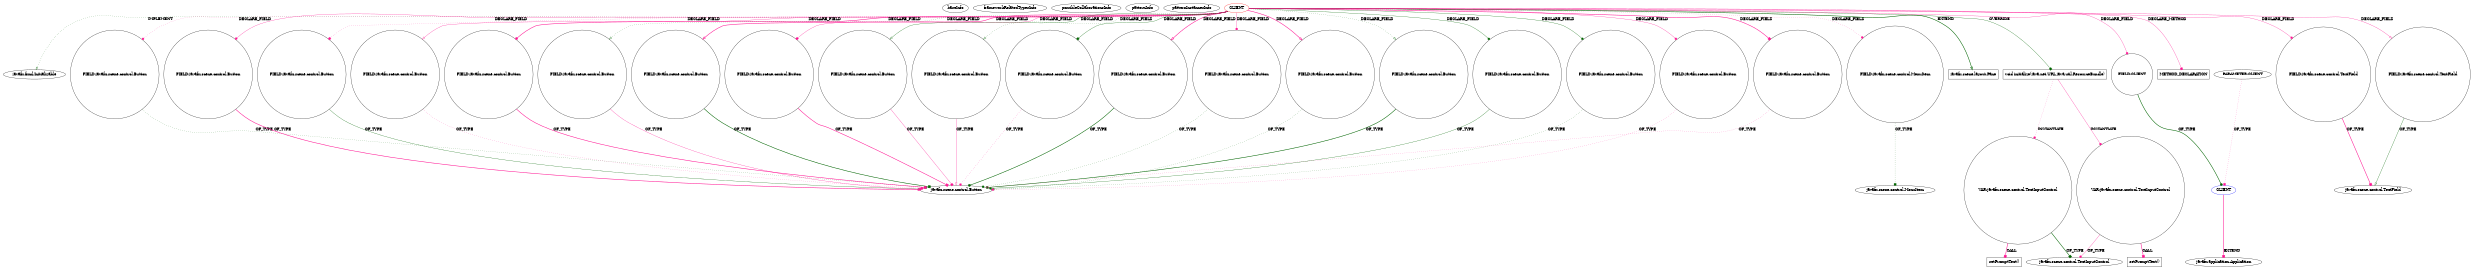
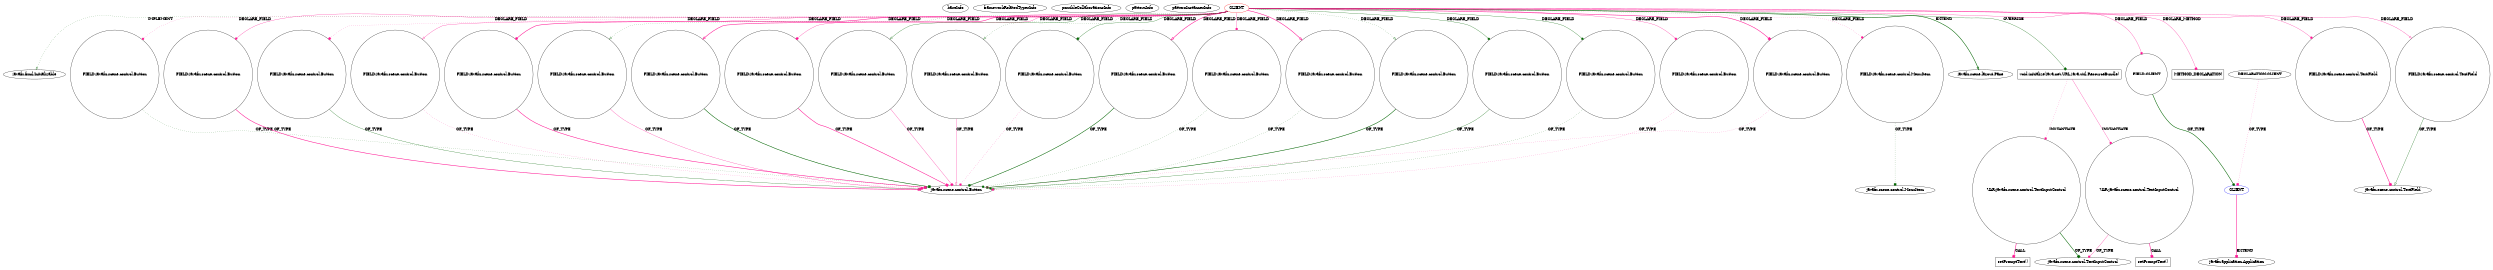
node "javafx.scene.layout.Pane": shape box -> ellipse
node "PARAMETER:CLIENT": label "PARAMETER:CLIENT" -> "DECLARATION:CLIENT"
